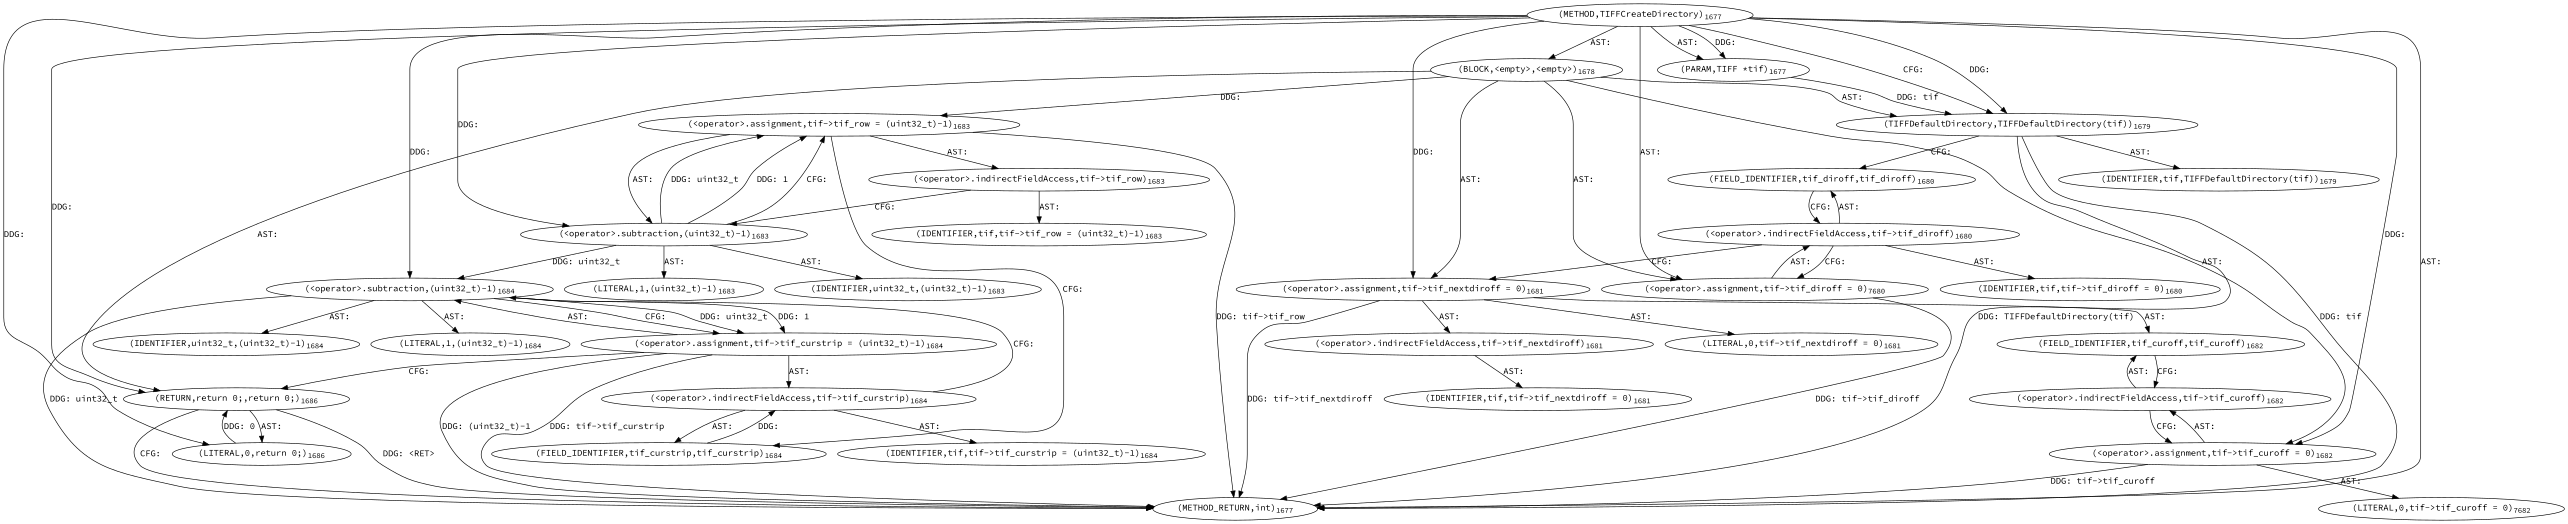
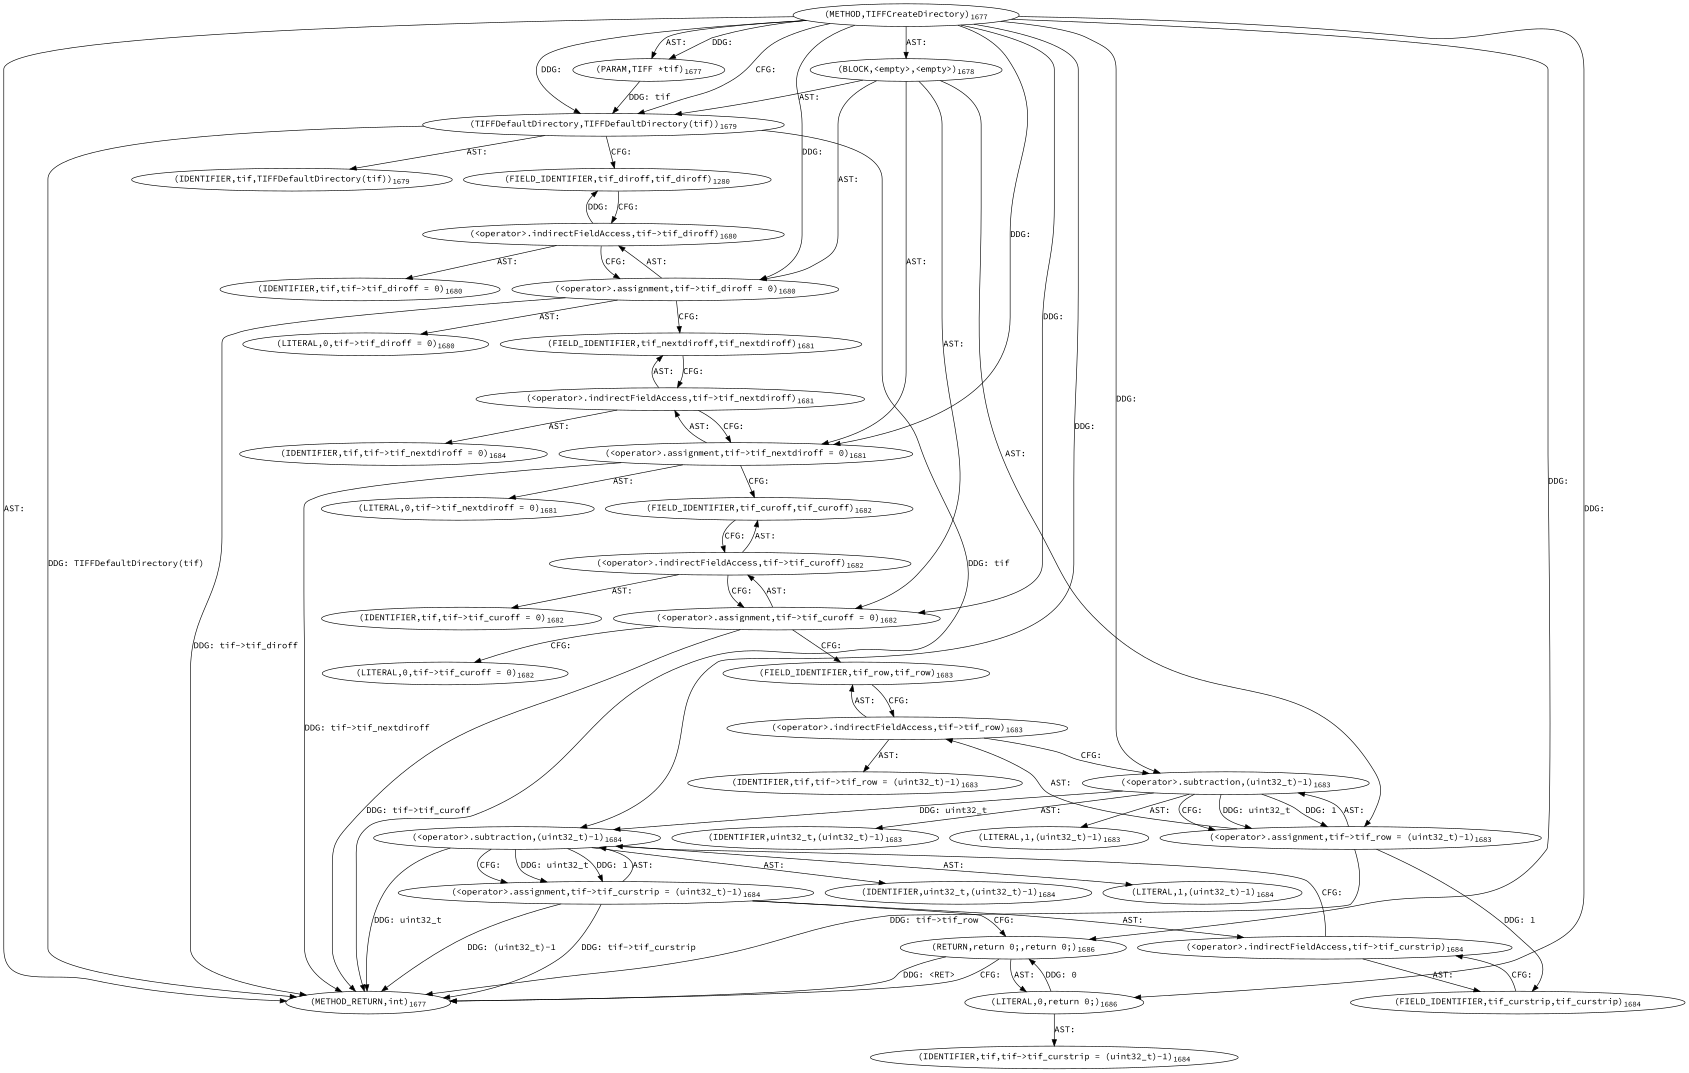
edge "(BLOCK,<empty>,<empty>)" -> "(<operator>.assignment,tif->tif_row = (uint32_t)-1)": label "DDG: " -> "AST: "
edge "(BLOCK,<empty>,<empty>)" -> "(RETURN,return 0;,return 0;)": removed, label "AST:"
edge "(METHOD,TIFFCreateDirectory)" -> "(<operator>.assignment,tif->tif_diroff = 0)": label "AST: " -> "DDG: "
node "(FIELD_IDENTIFIER,tif_diroff,tif_diroff)": text "1680" -> "1280"
edge "(<operator>.indirectFieldAccess,tif->tif_diroff)" -> "(FIELD_IDENTIFIER,tif_diroff,tif_diroff)": label "AST: " -> "DDG: "
edge "(<operator>.indirectFieldAccess,tif->tif_diroff)" -> "(<operator>.assignment,tif->tif_nextdiroff = 0)": now "(<operator>.indirectFieldAccess,tif->tif_nextdiroff)" -> "(<operator>.assignment,tif->tif_nextdiroff = 0)"
node "(<operator>.assignment,tif->tif_diroff = 0)": text "7680" -> "1680"
edge "(<operator>.assignment,tif->tif_row = (uint32_t)-1)" -> "(FIELD_IDENTIFIER,tif_curstrip,tif_curstrip)": label "CFG: " -> "DDG: 1"
edge "(<operator>.assignment,tif->tif_nextdiroff = 0)" -> "(FIELD_IDENTIFIER,tif_curoff,tif_curoff)": label "AST: " -> "CFG: "
node "(LITERAL,0,tif->tif_diroff = 0)": added
node "(FIELD_IDENTIFIER,tif_nextdiroff,tif_nextdiroff)": added
node "(IDENTIFIER,tif,tif->tif_nextdiroff = 0)": text "1681" -> "1684"
edge "(<operator>.indirectFieldAccess,tif->tif_curstrip)" -> "(IDENTIFIER,tif,tif->tif_curstrip = (uint32_t)-1)": now "(LITERAL,0,return 0;)" -> "(IDENTIFIER,tif,tif->tif_curstrip = (uint32_t)-1)"
edge "(FIELD_IDENTIFIER,tif_curstrip,tif_curstrip)" -> "(<operator>.indirectFieldAccess,tif->tif_curstrip)": label "DDG: " -> "CFG: "
edge "(<operator>.assignment,tif->tif_curoff = 0)" -> "(LITERAL,0,tif->tif_curoff = 0)": label "AST: " -> "CFG: "
node "(LITERAL,0,tif->tif_curoff = 0)": text "7682" -> "1682"
node "(IDENTIFIER,tif,tif->tif_curoff = 0)": added
node "(FIELD_IDENTIFIER,tif_row,tif_row)": added
